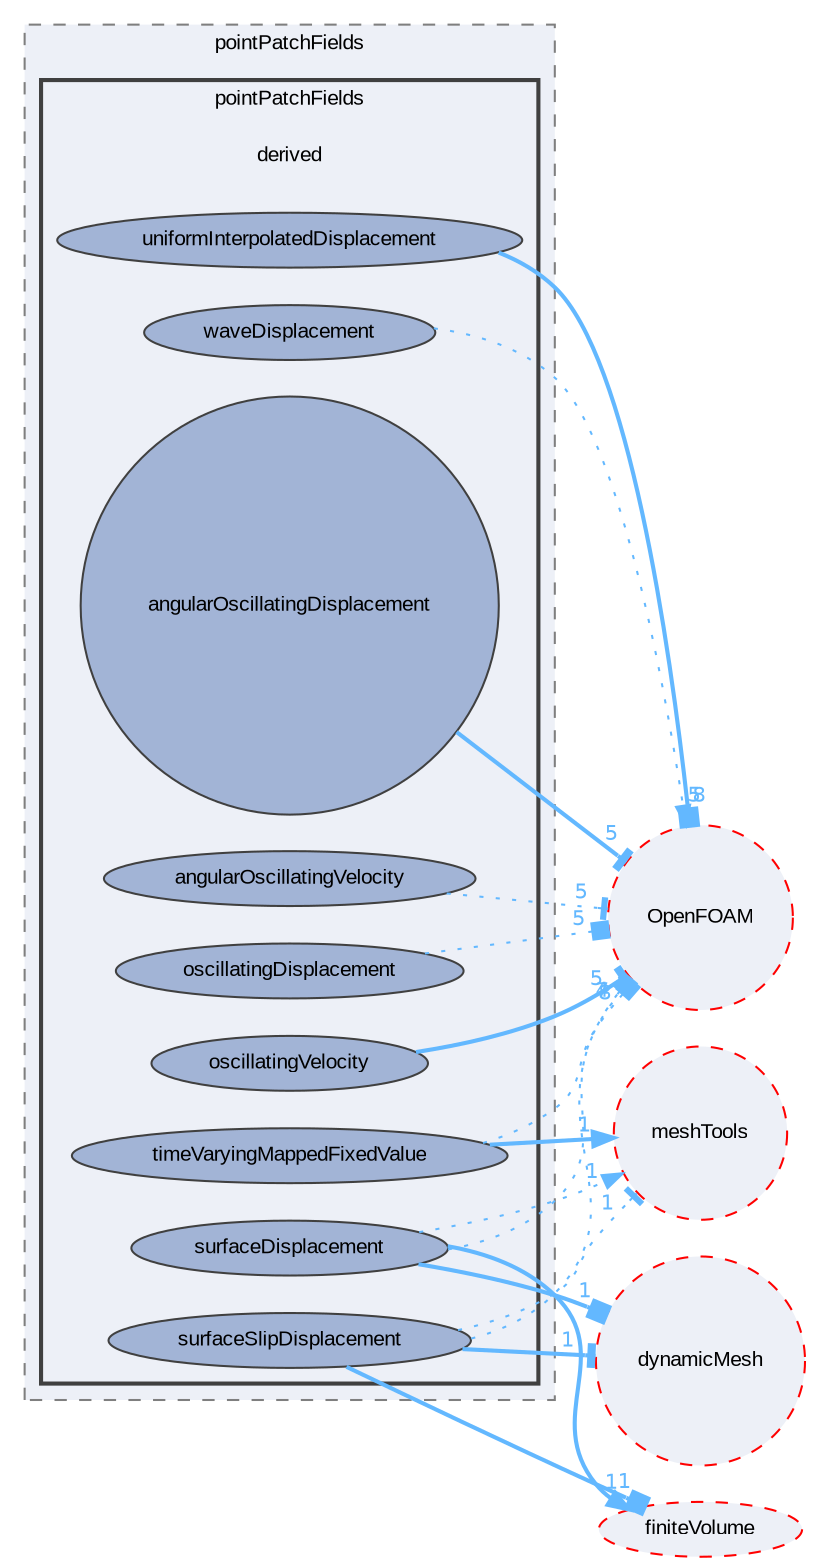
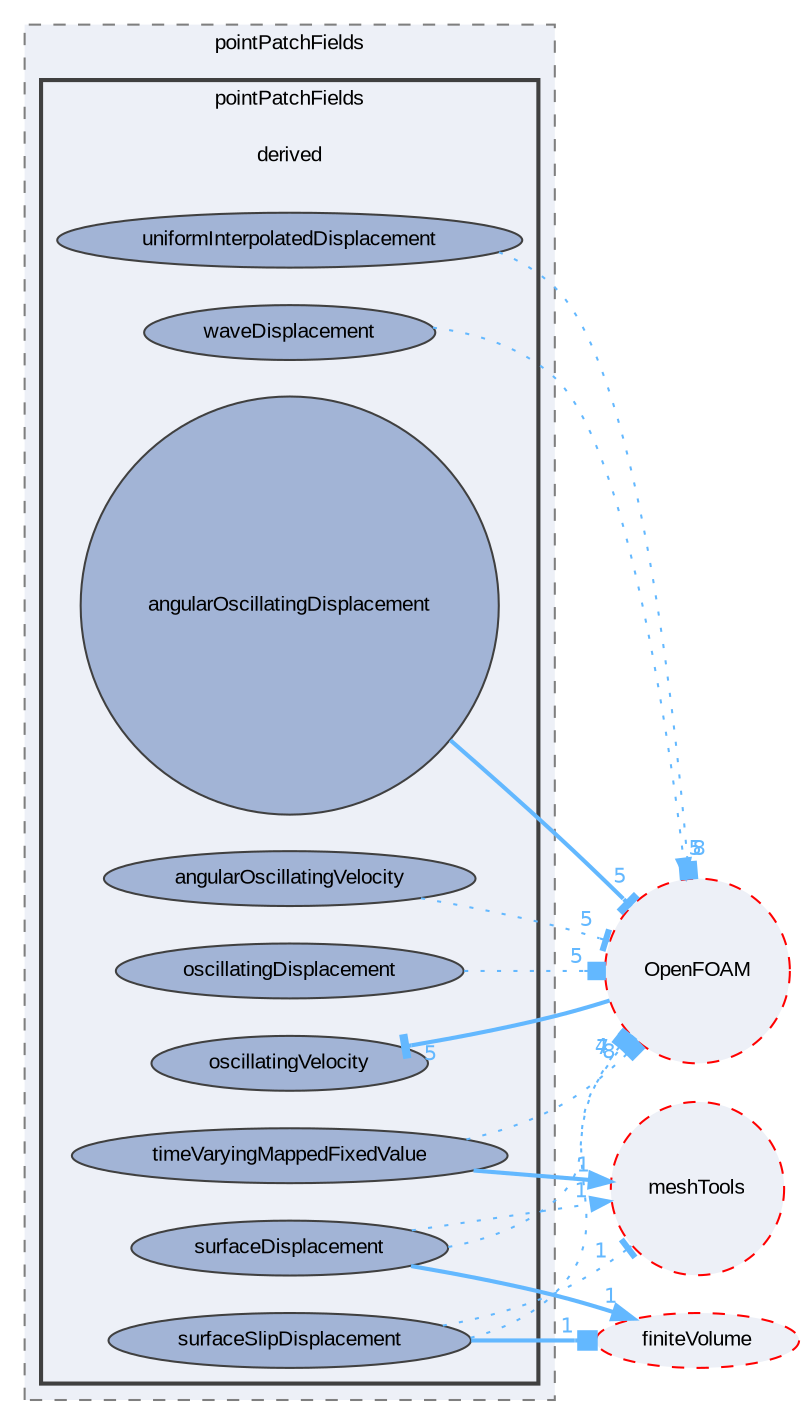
edge "uniformInterpolatedDisplacement" -> "OpenFOAM": style bold -> dotted
edge "oscillatingVelocity" -> "OpenFOAM": reversed
node "dynamicMesh": removed
